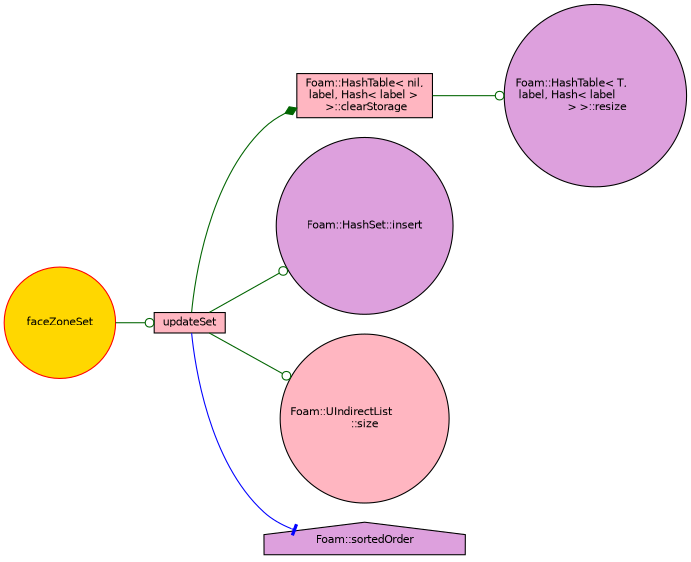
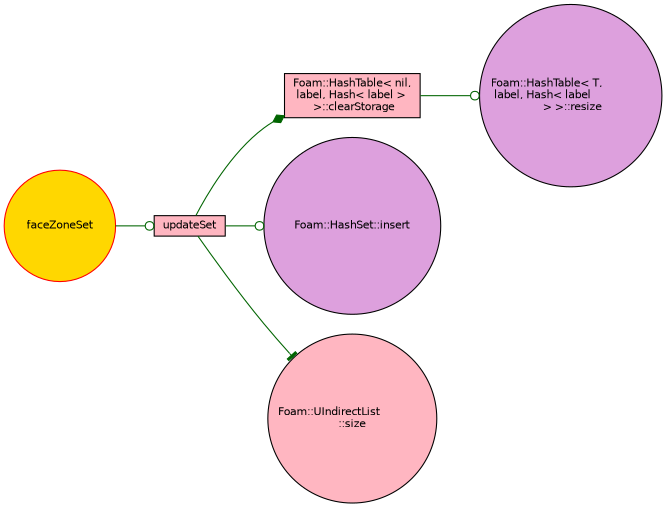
edge "updateSet" -> "Foam::UIndirectList ::size": arrowhead odot -> tee
node "Foam::sortedOrder": removed
